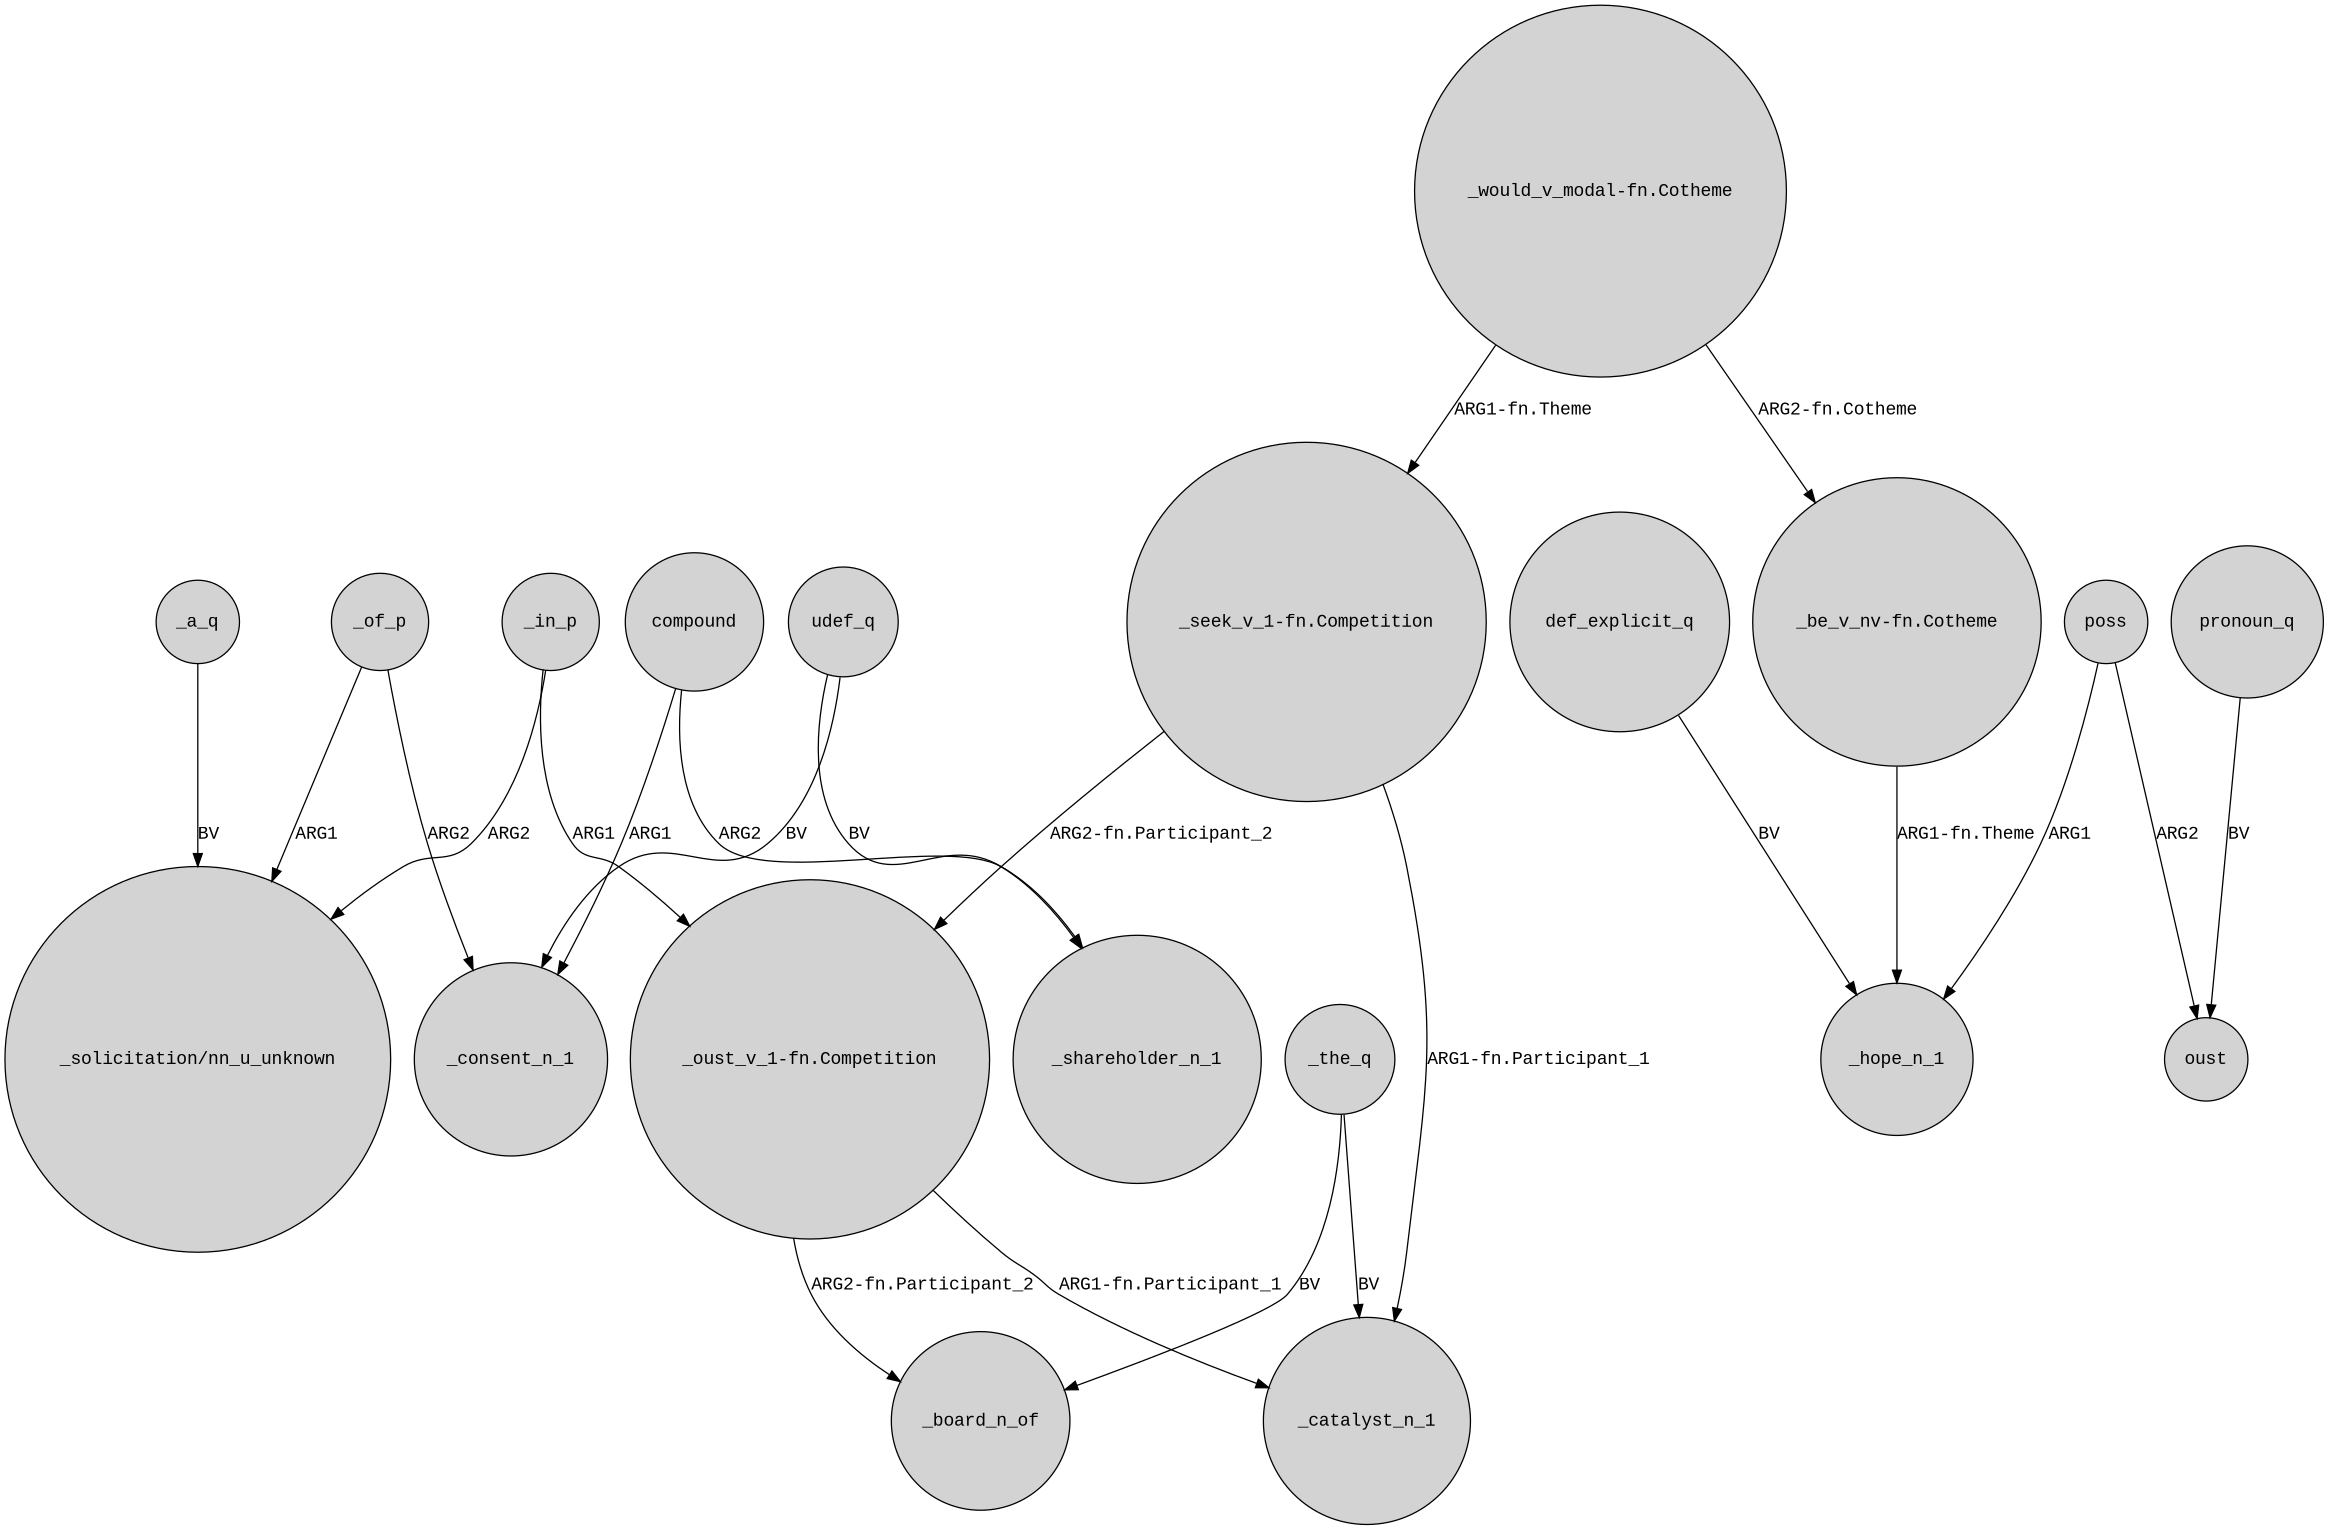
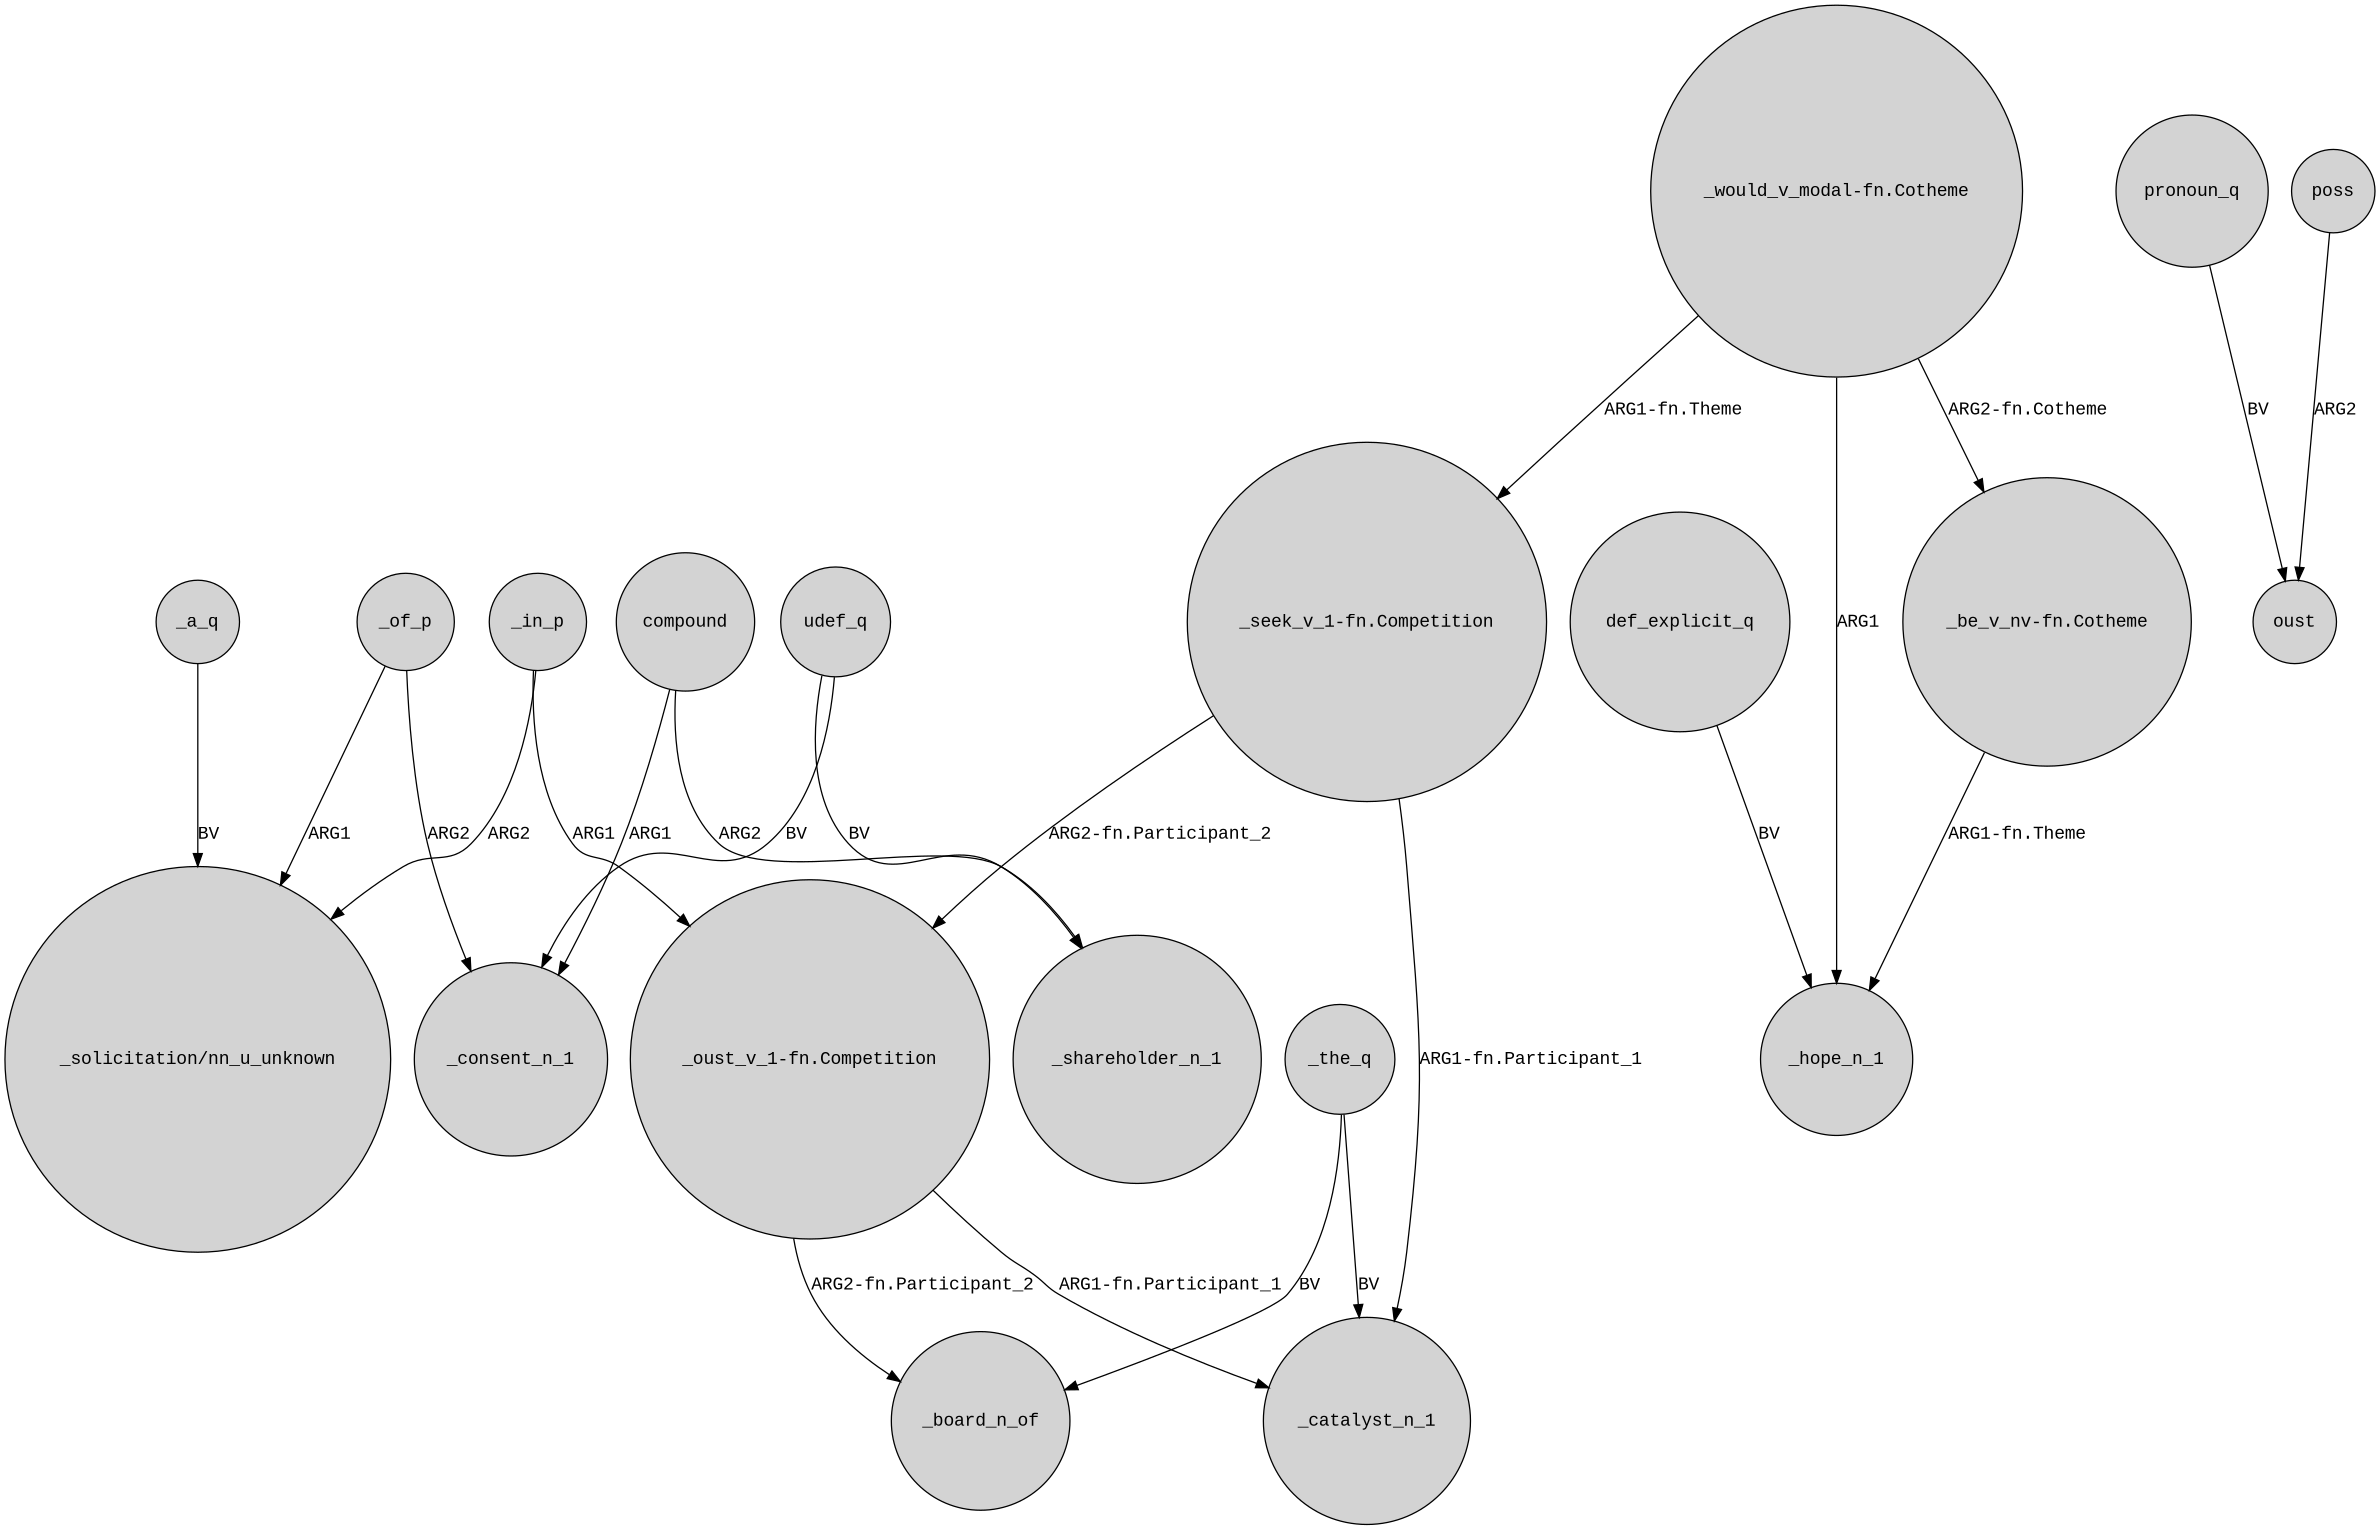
edge "poss" -> "_hope_n_1": now "_would_v_modal-fn.Cotheme" -> "_hope_n_1"
